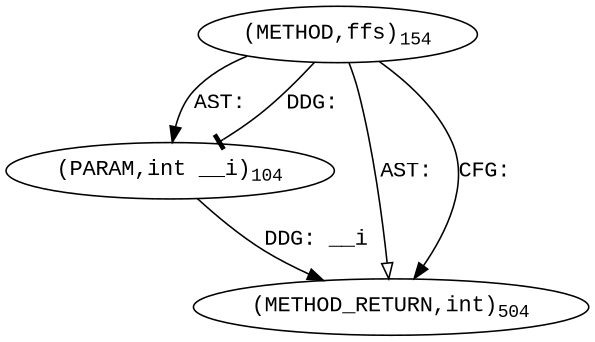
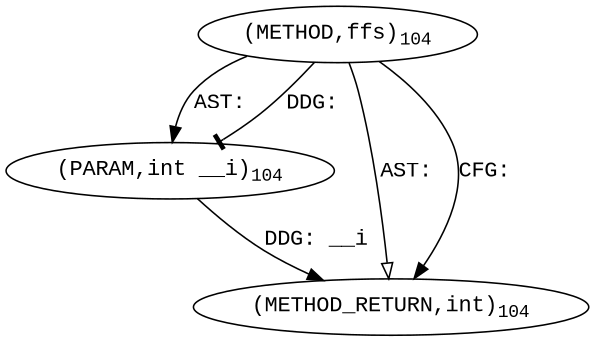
node "(METHOD,ffs)": text "154" -> "104"
node "(METHOD_RETURN,int)": text "504" -> "104"
